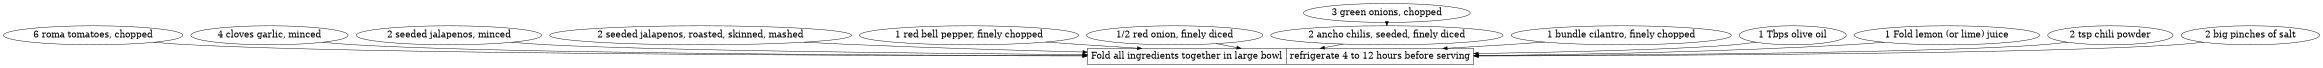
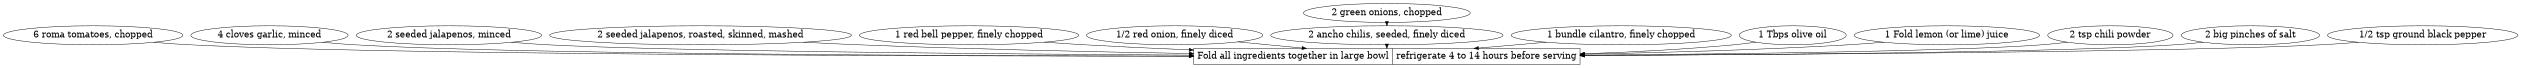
node "3 green onions, chopped": label "3 green onions, chopped" -> "2 green onions, chopped"
node "1/2 tsp ground black pepper": added
node "Fold all ingredients together in large bowl": text "refrigerate 4 to 12 hours before serving" -> "refrigerate 4 to 14 hours before serving"
